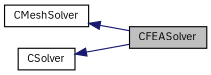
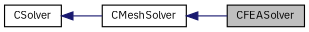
edge "CFEASolver" -> "CSolver": now "CMeshSolver" -> "CSolver"
